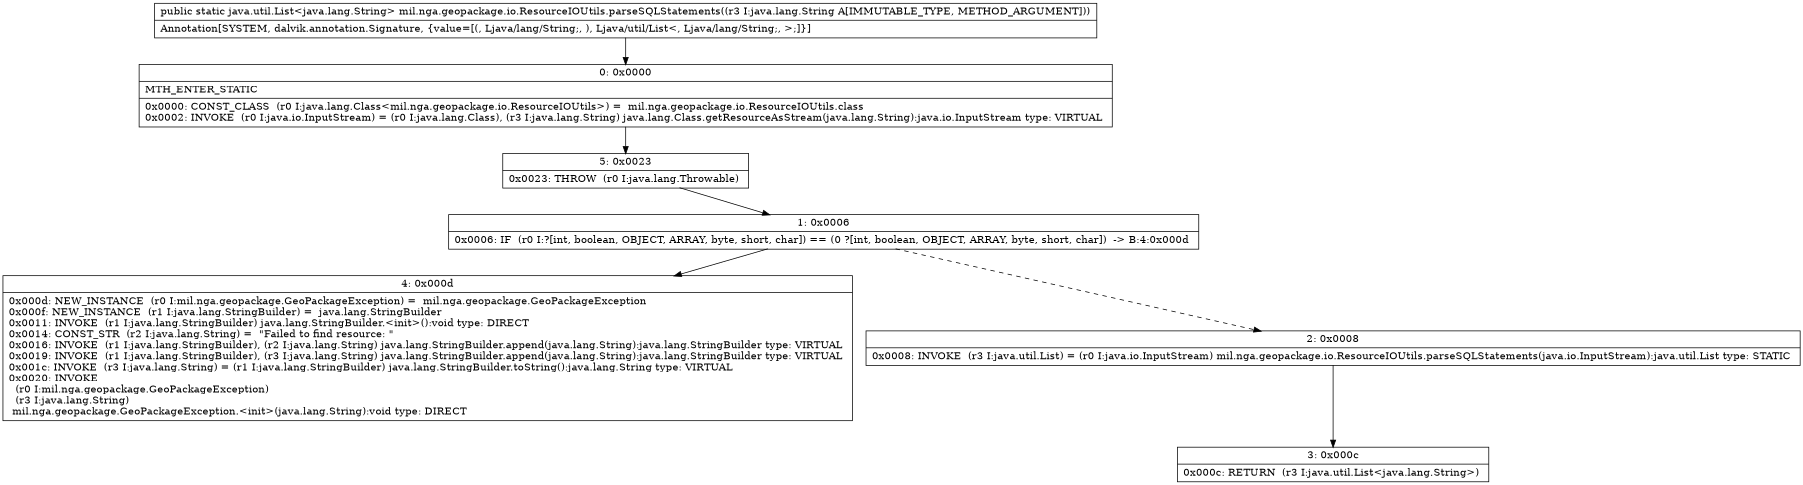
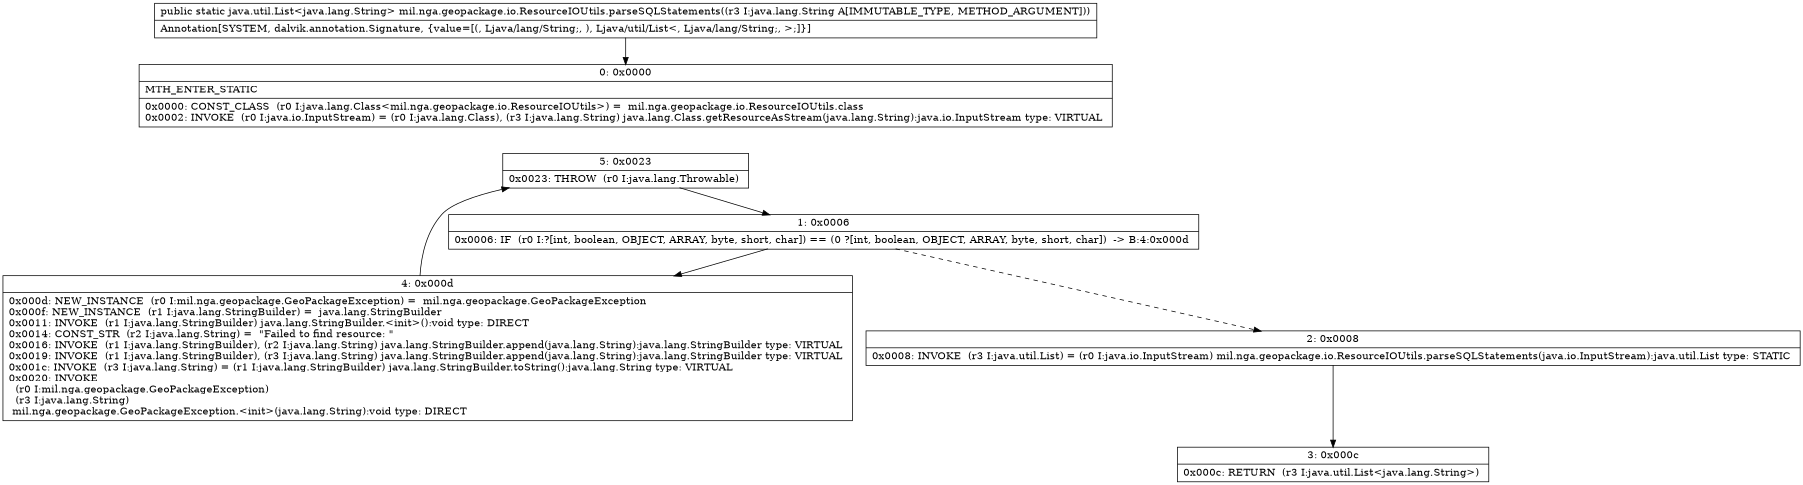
edge "0: 0x0000" -> "5: 0x0023": now "4: 0x000d" -> "5: 0x0023"
